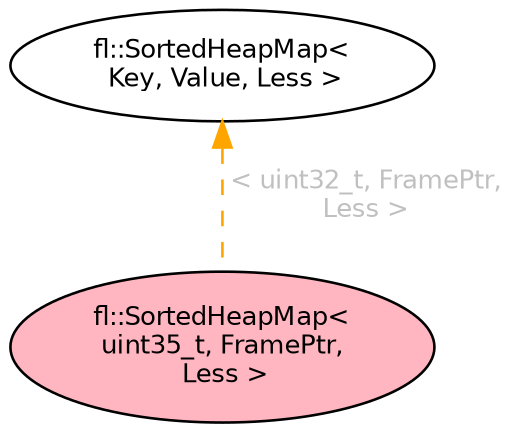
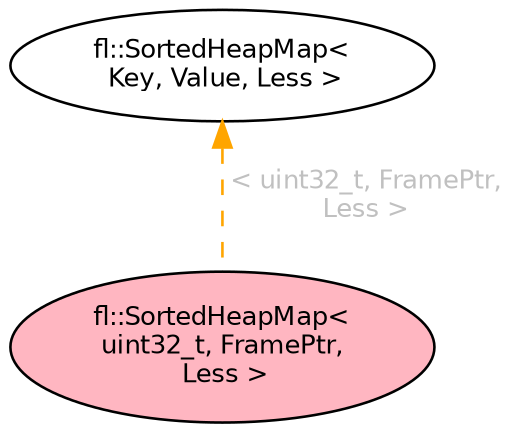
node "fl::SortedHeapMap< uint35_t, FramePtr, Less >": label "fl::SortedHeapMap< uint35_t, FramePtr, Less >" -> "fl::SortedHeapMap< uint32_t, FramePtr, Less >"
